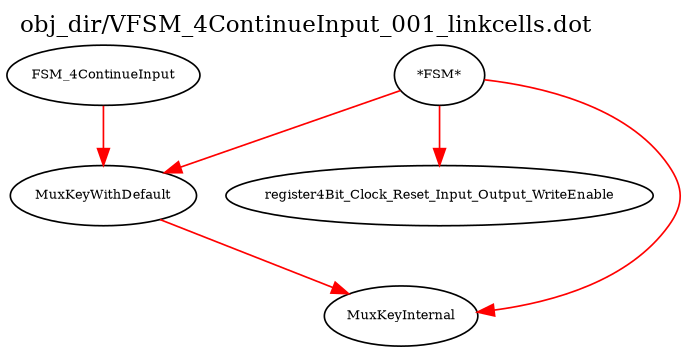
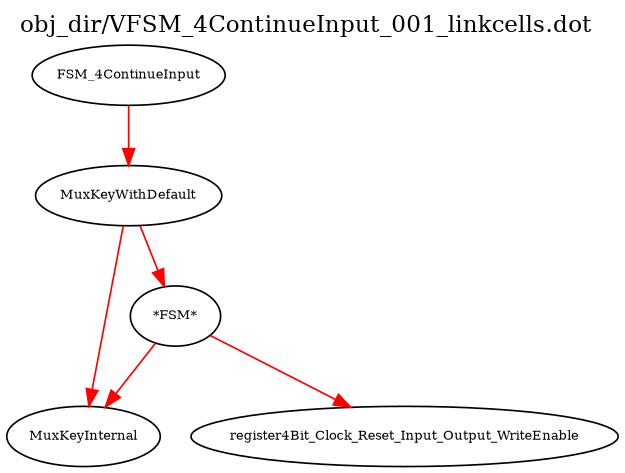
edge "*FSM*" -> "MuxKeyWithDefault": reversed
